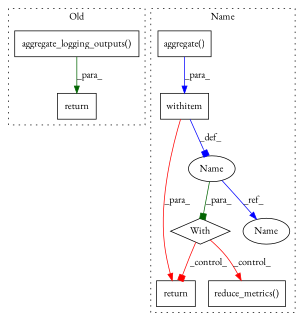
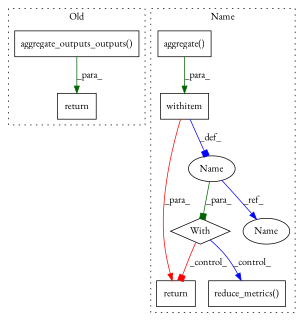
node "aggregate_logging_outputs()": label "aggregate_logging_outputs()" -> "aggregate_outputs_outputs()"
edge "aggregate()" -> "withitem": color blue -> darkgreen
edge "With" -> "reduce_metrics()": color red -> blue
